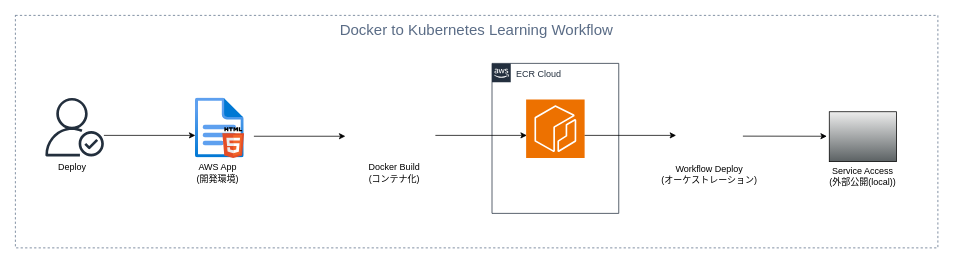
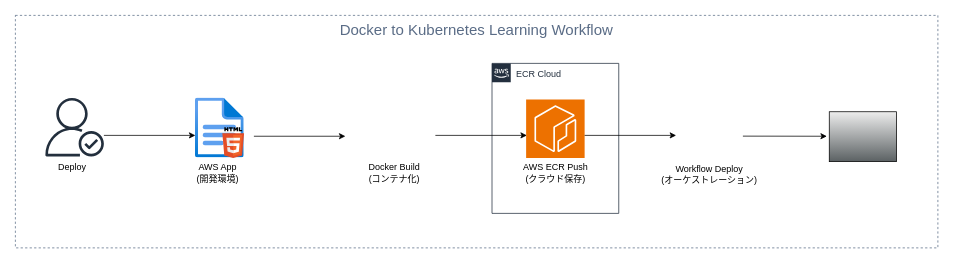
node "AWS ECR Push (クラウド保存)": added
node "Service Access (外部公開(local))": removed
